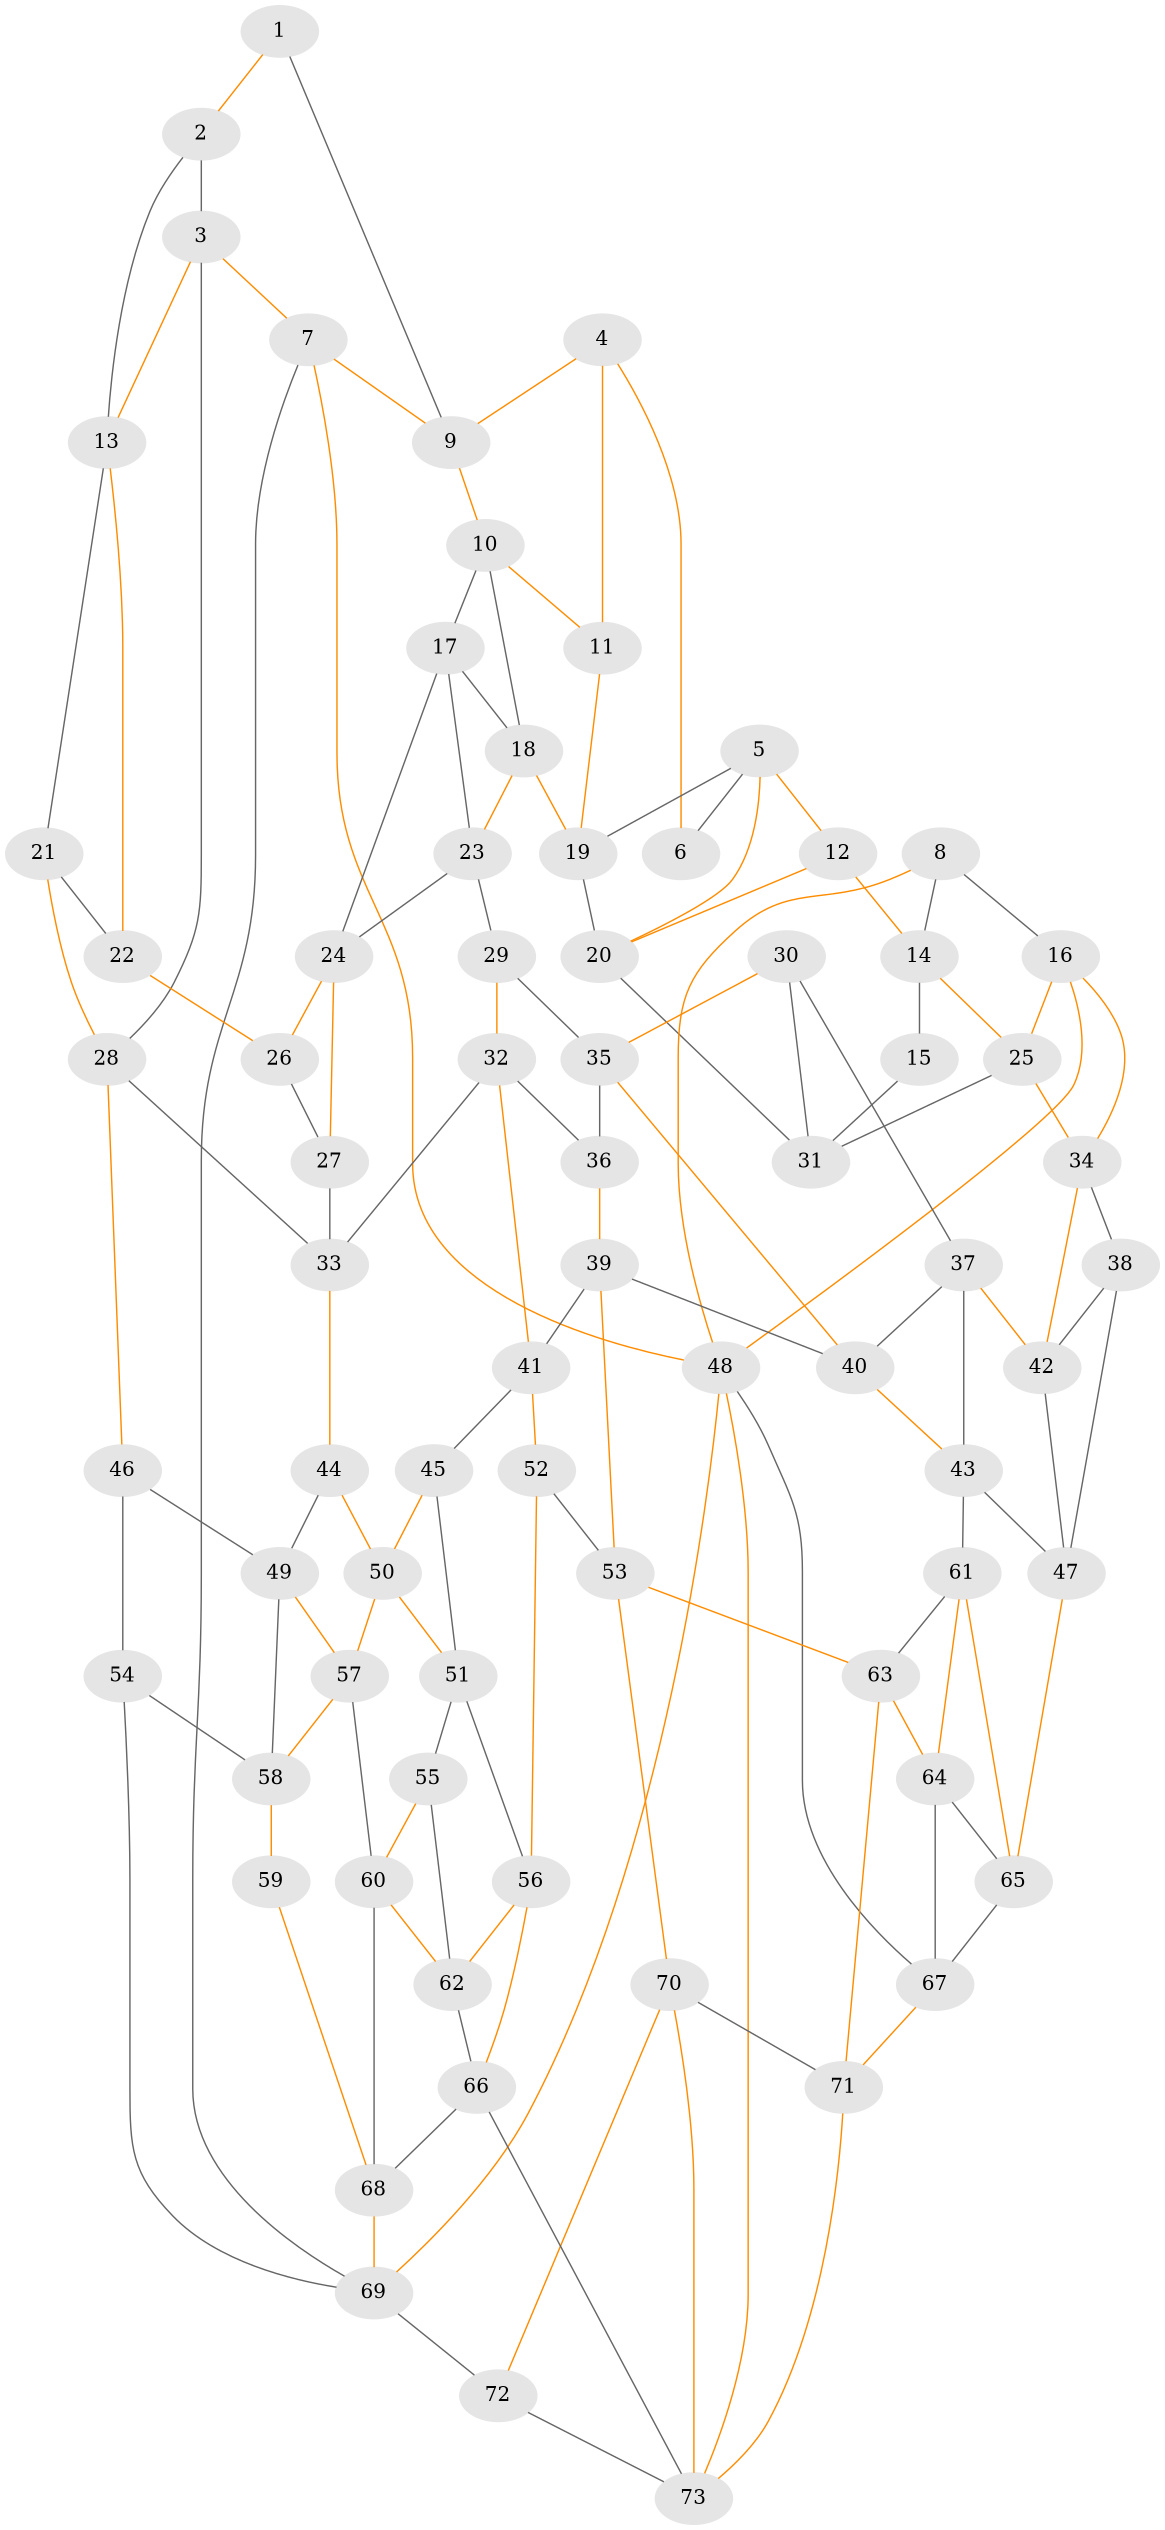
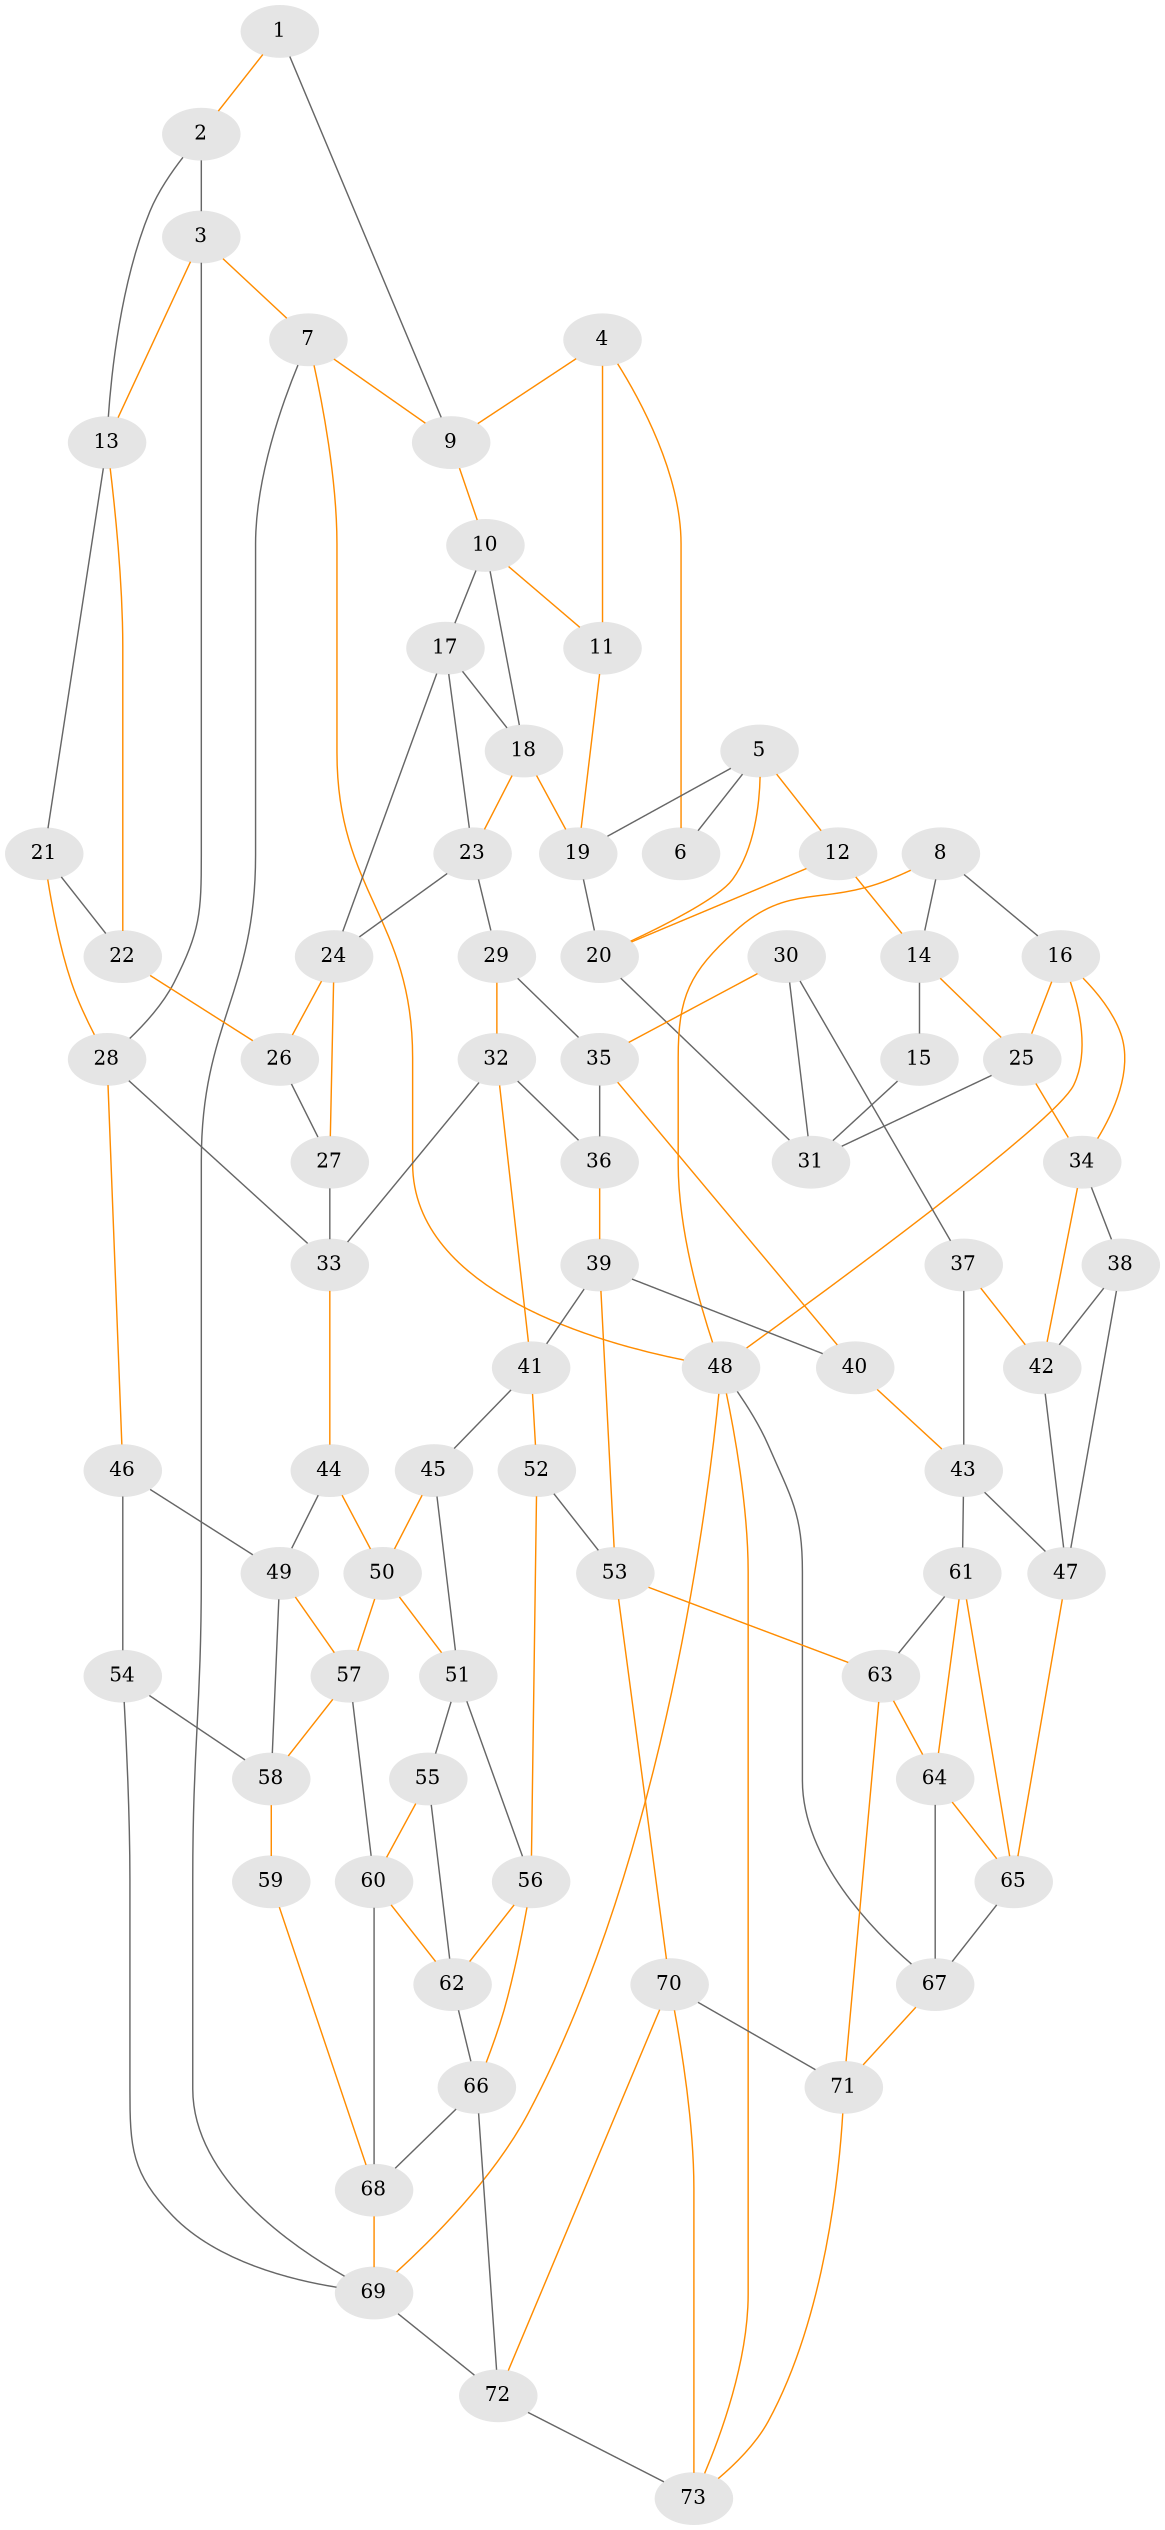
edge "37" -- "40": removed
edge "64" -- "65": color gray40 -> darkorange
edge "66" -- "73": now "66" -- "72"
